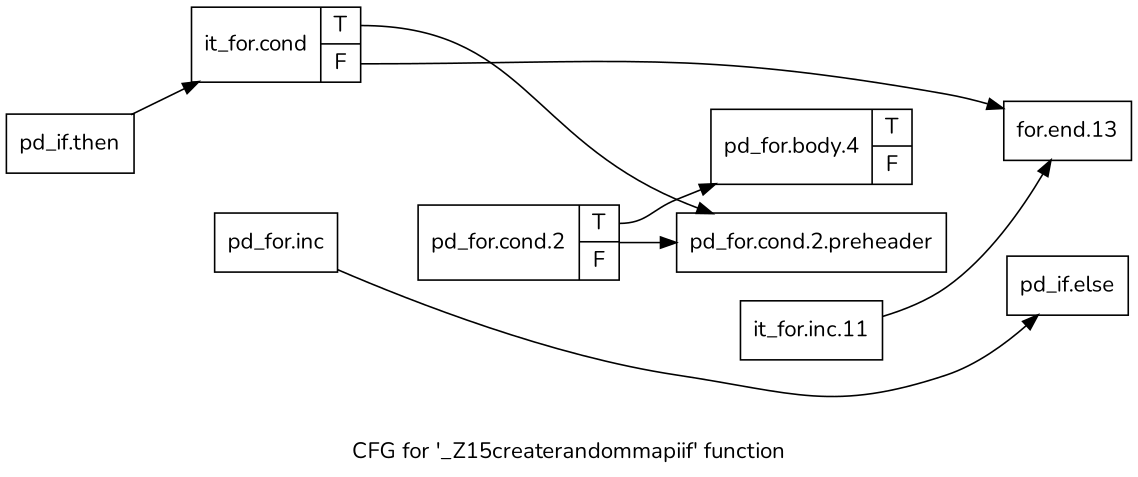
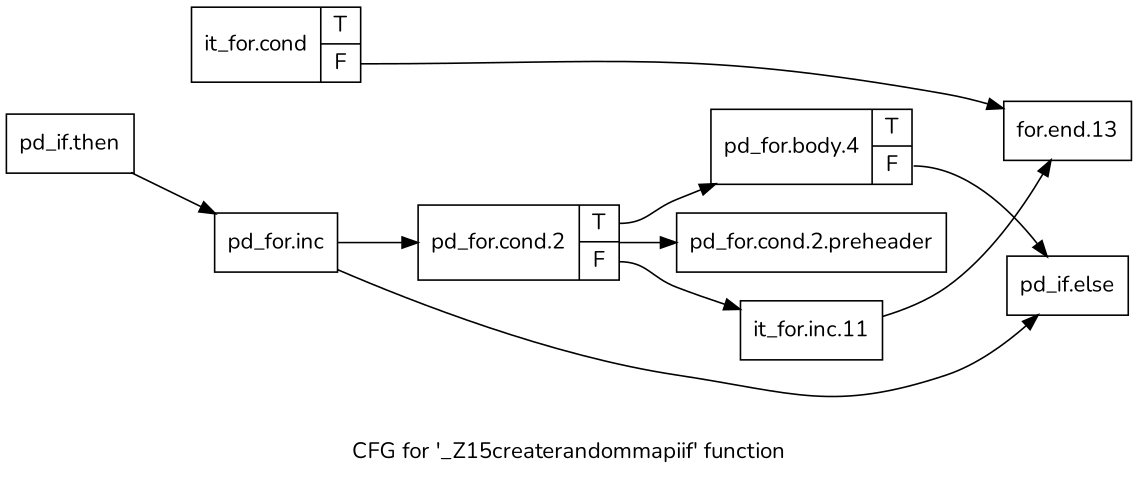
edge "it_for.cond" -> "pd_for.cond.2.preheader": removed
edge "pd_if.then" -> "it_for.cond": now "pd_if.then" -> "pd_for.inc"
edge "pd_for.body.4" -> "pd_if.else": added
edge "pd_for.inc" -> "pd_for.cond.2": added
edge "pd_for.cond.2" -> "it_for.inc.11": added
